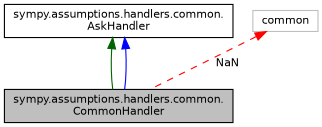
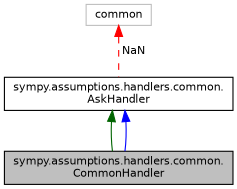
edge "sympy.assumptions.handlers.common. CommonHandler" -> "common": now "sympy.assumptions.handlers.common. AskHandler" -> "common"
